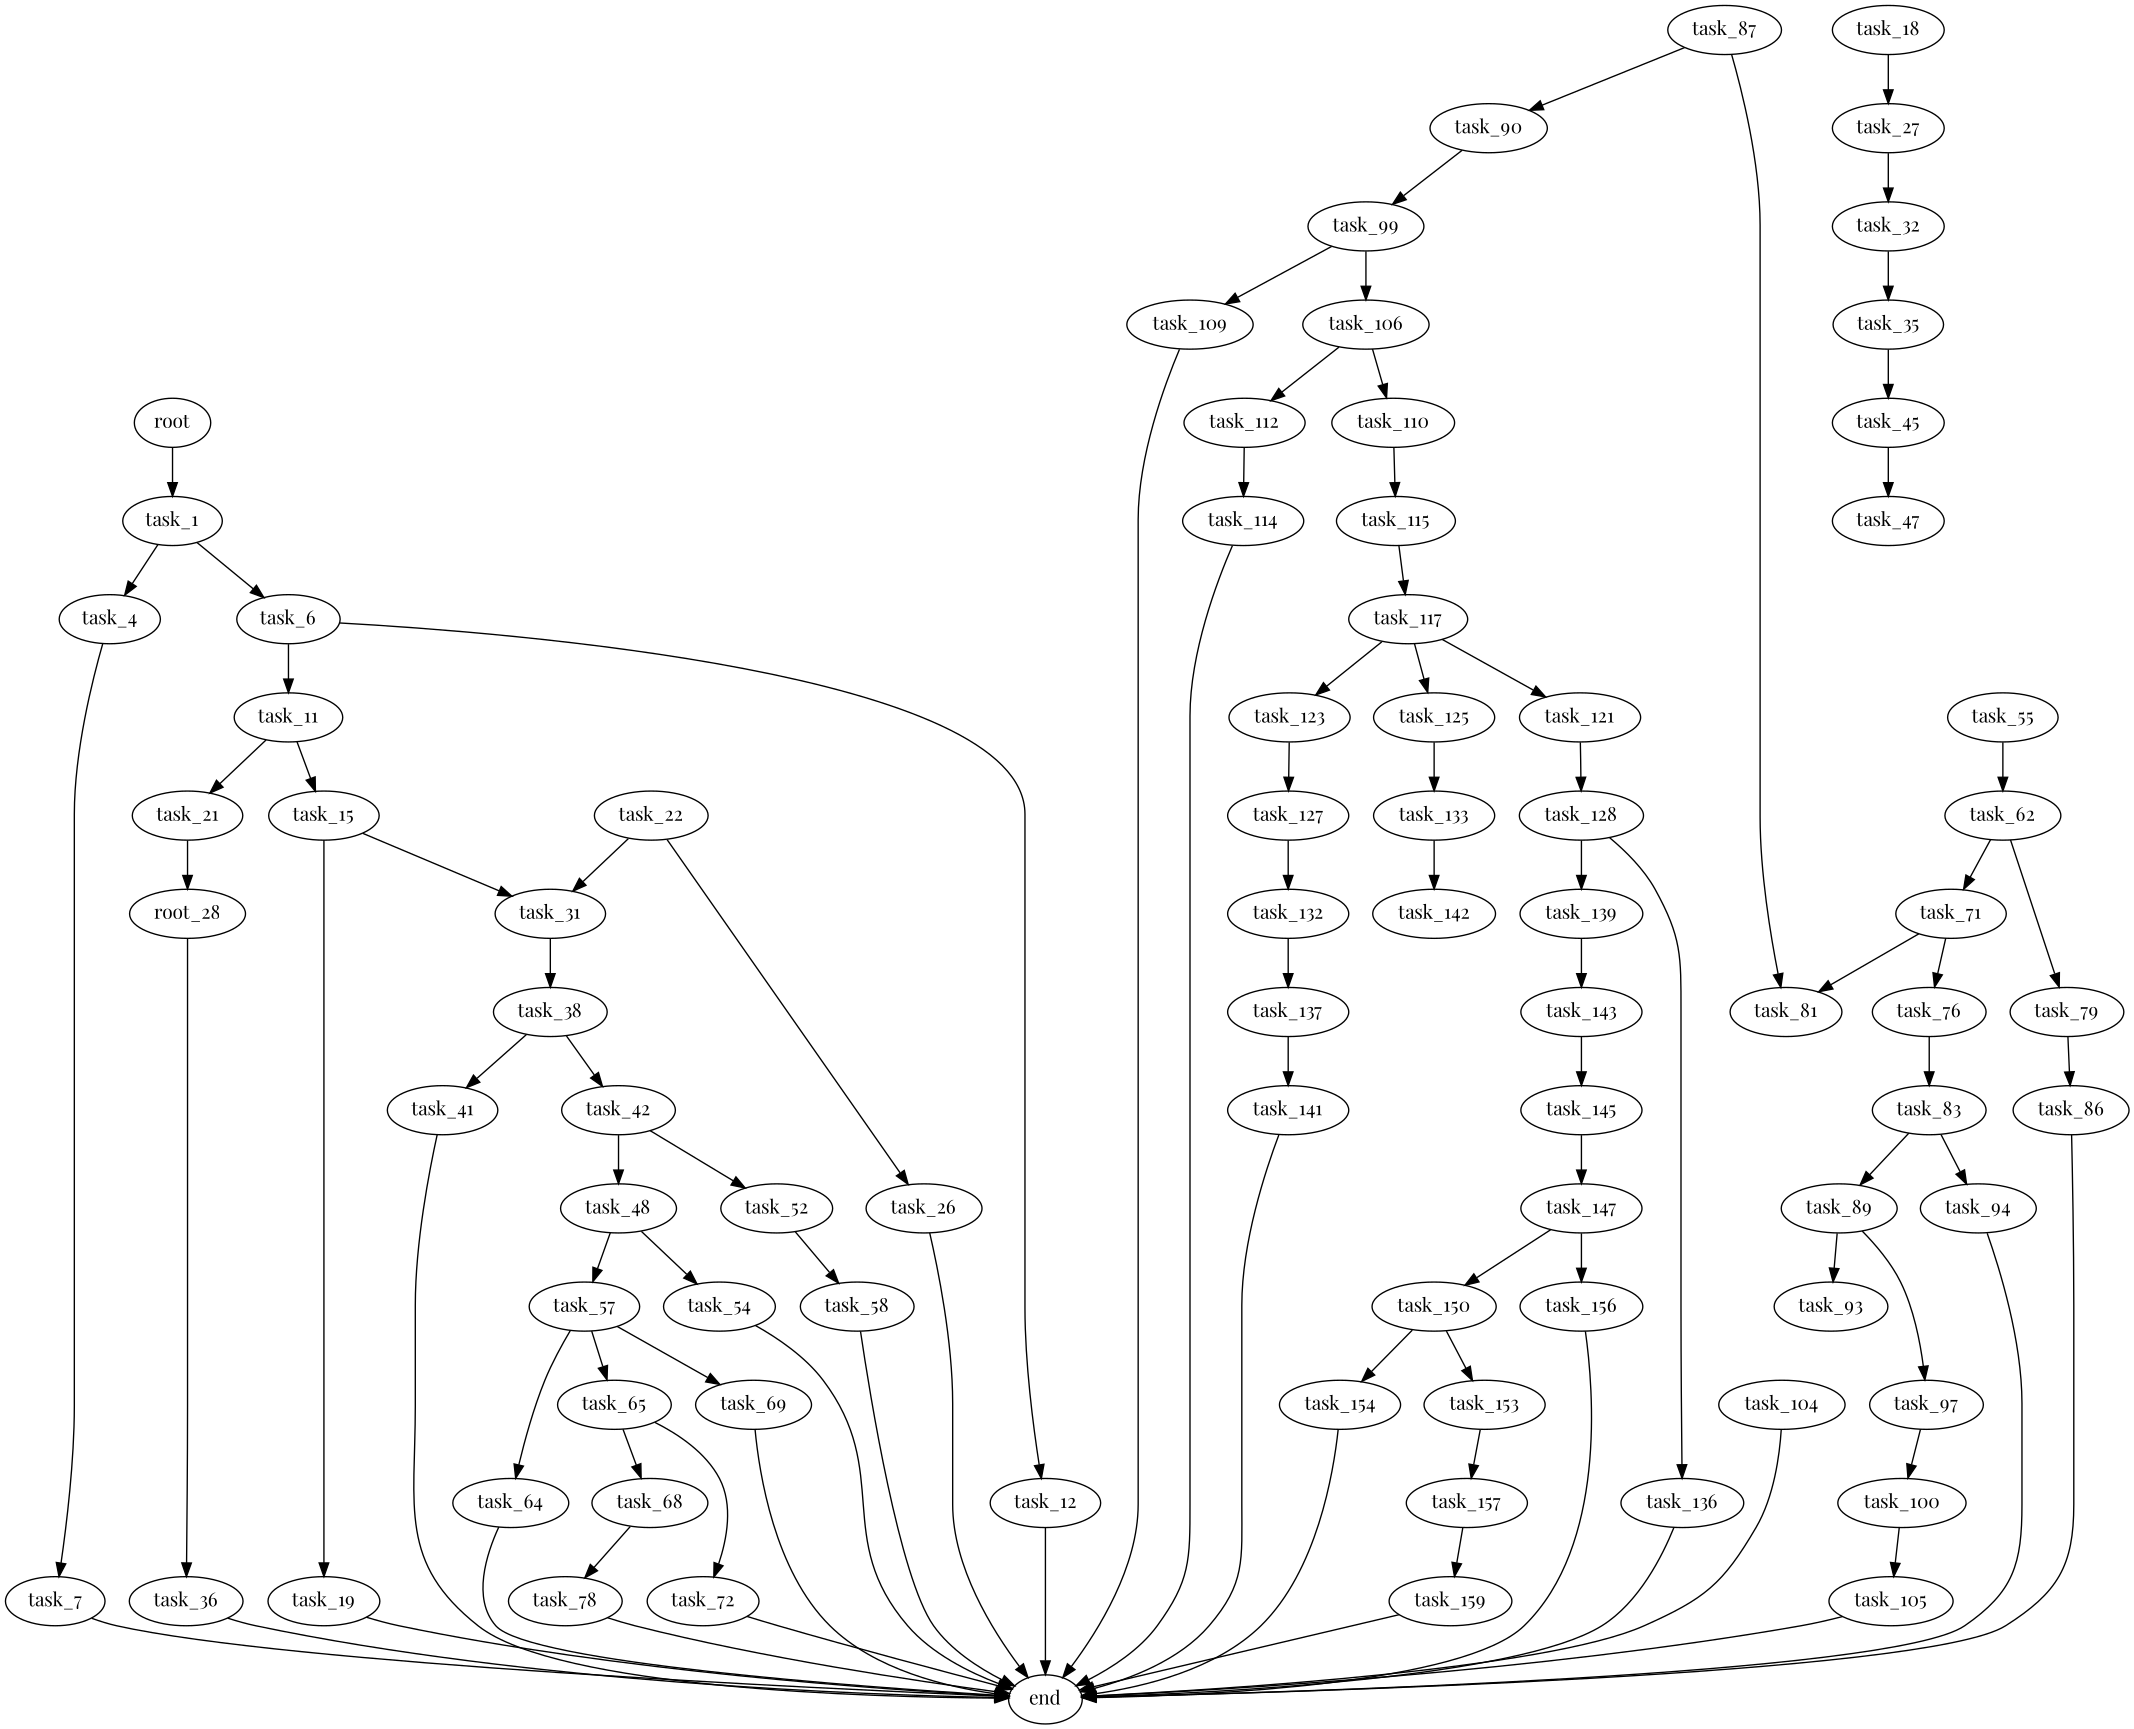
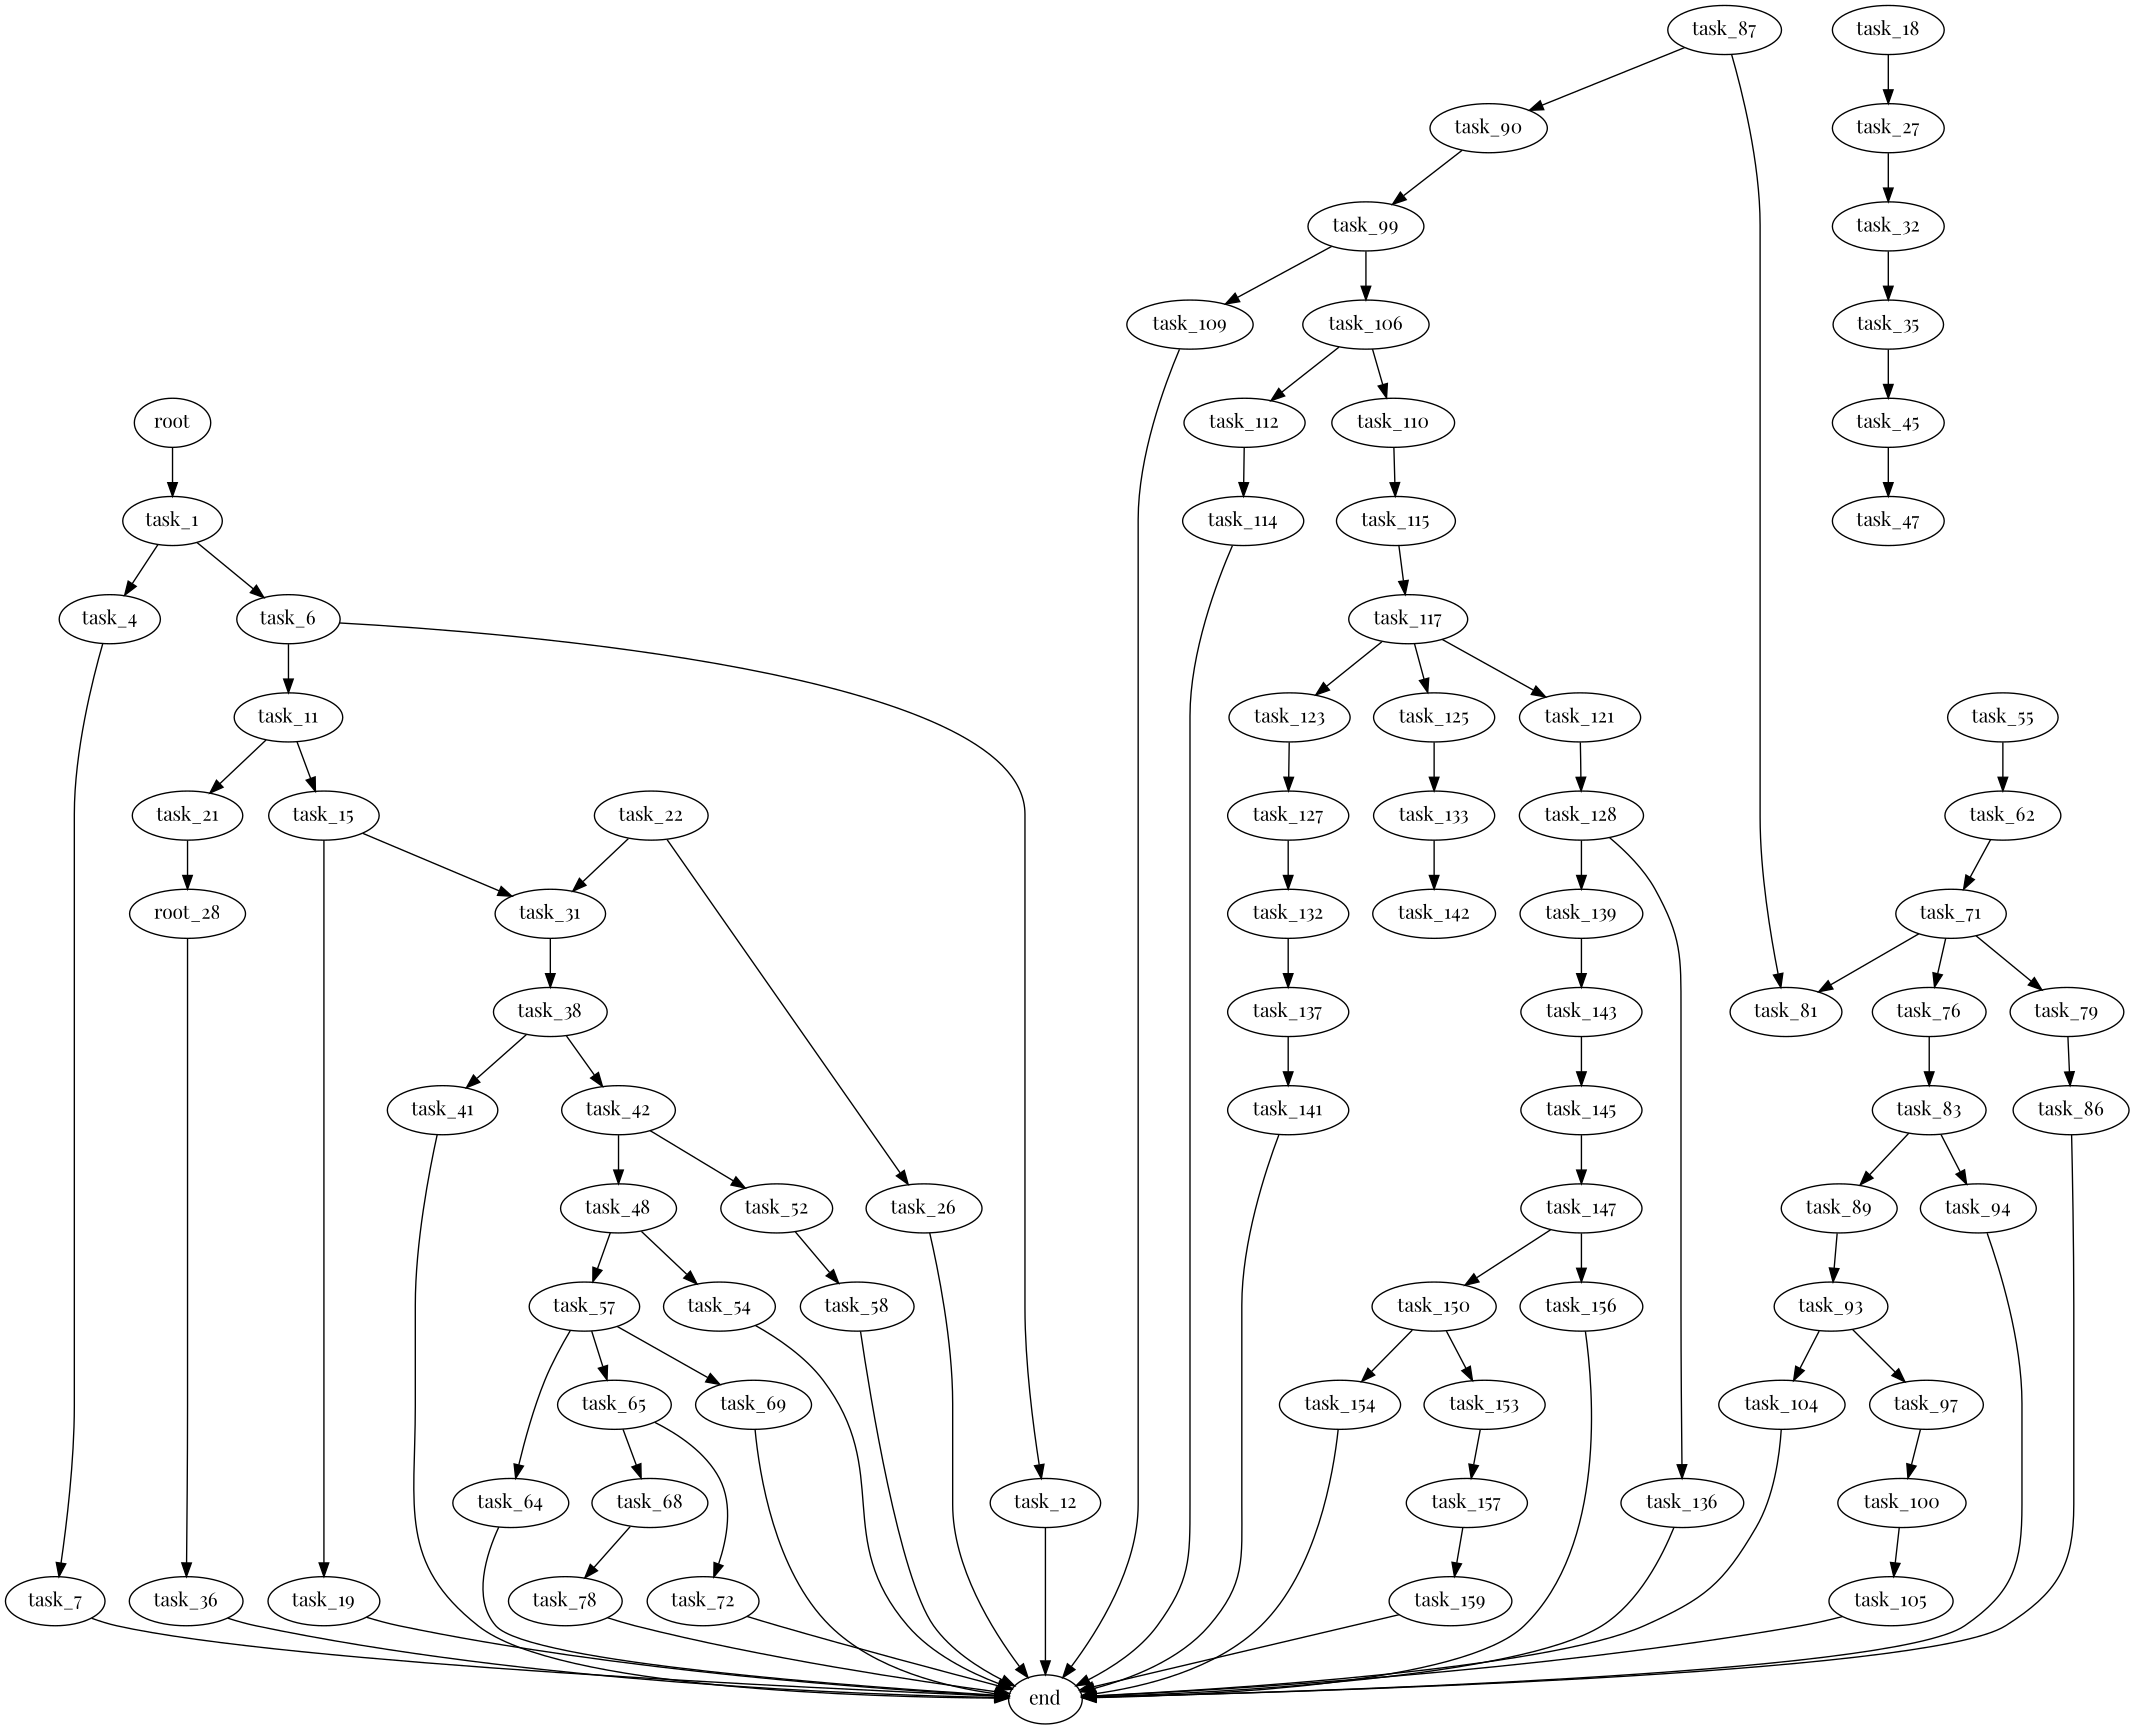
edge "task_62" -> "task_79": now "task_71" -> "task_79"
edge "task_89" -> "task_97": now "task_93" -> "task_97"
edge "task_93" -> "task_104": added
